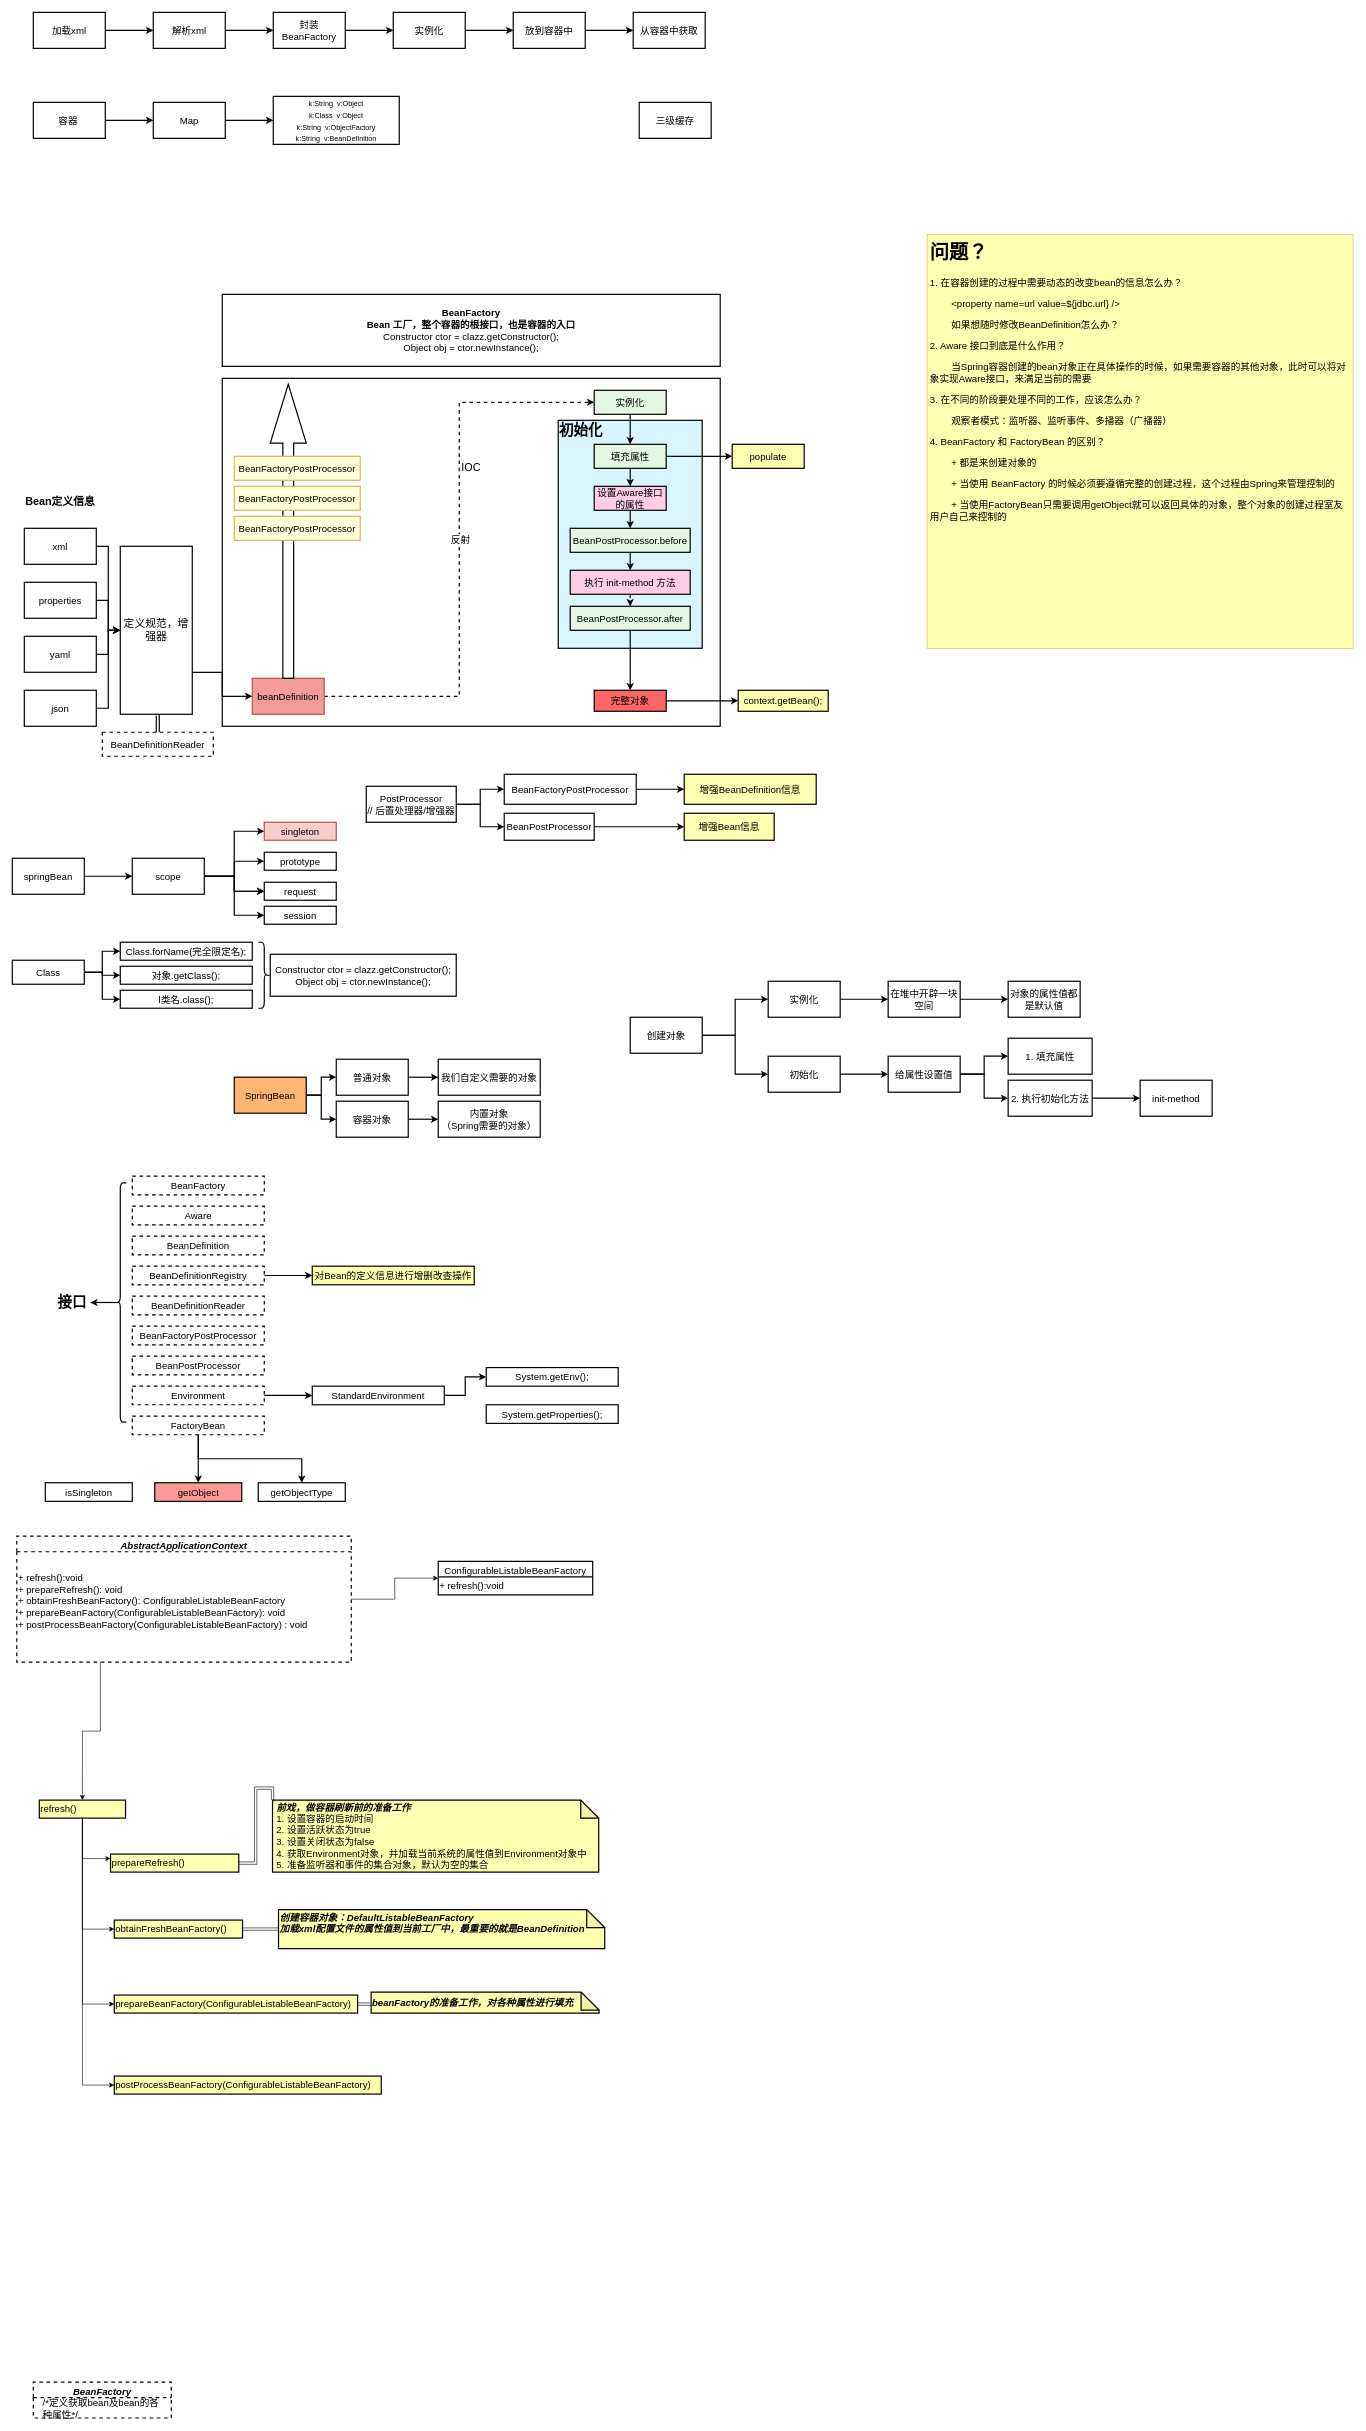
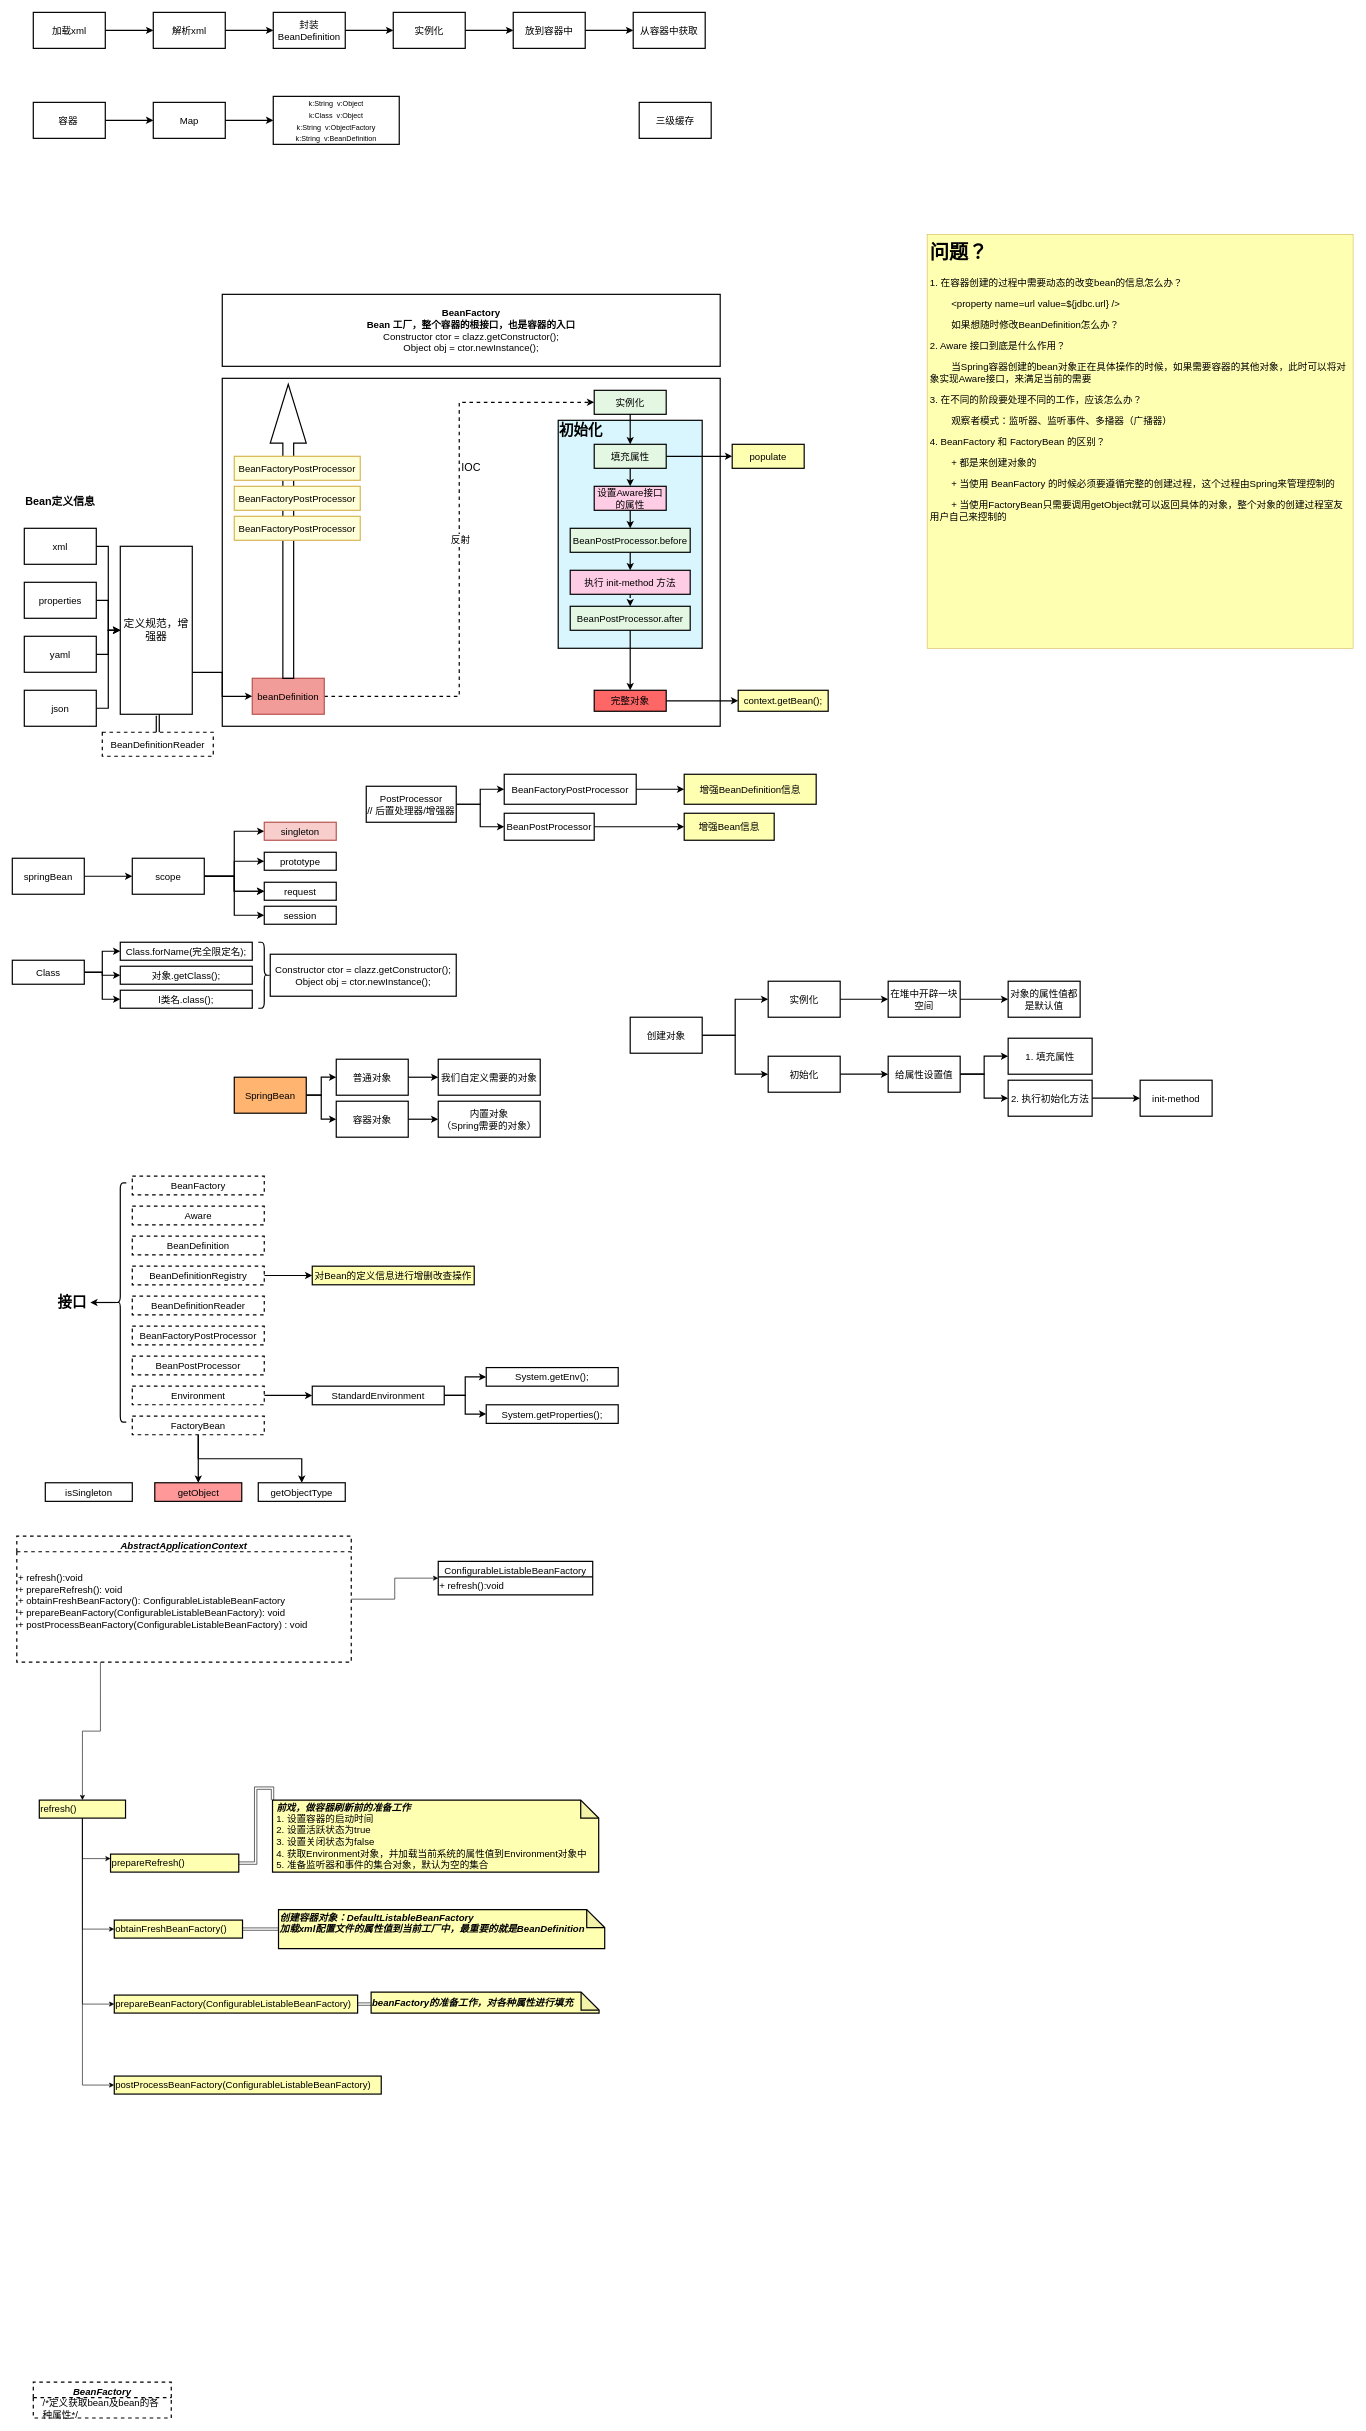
node "封装 BeanFactory": label "封装 BeanFactory" -> "封装 BeanDefinition"
edge "StandardEnvironment" -> "System.getProperties();": added
